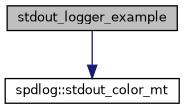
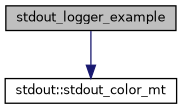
node "spdlog::stdout_color_mt": label "spdlog::stdout_color_mt" -> "stdout::stdout_color_mt"
